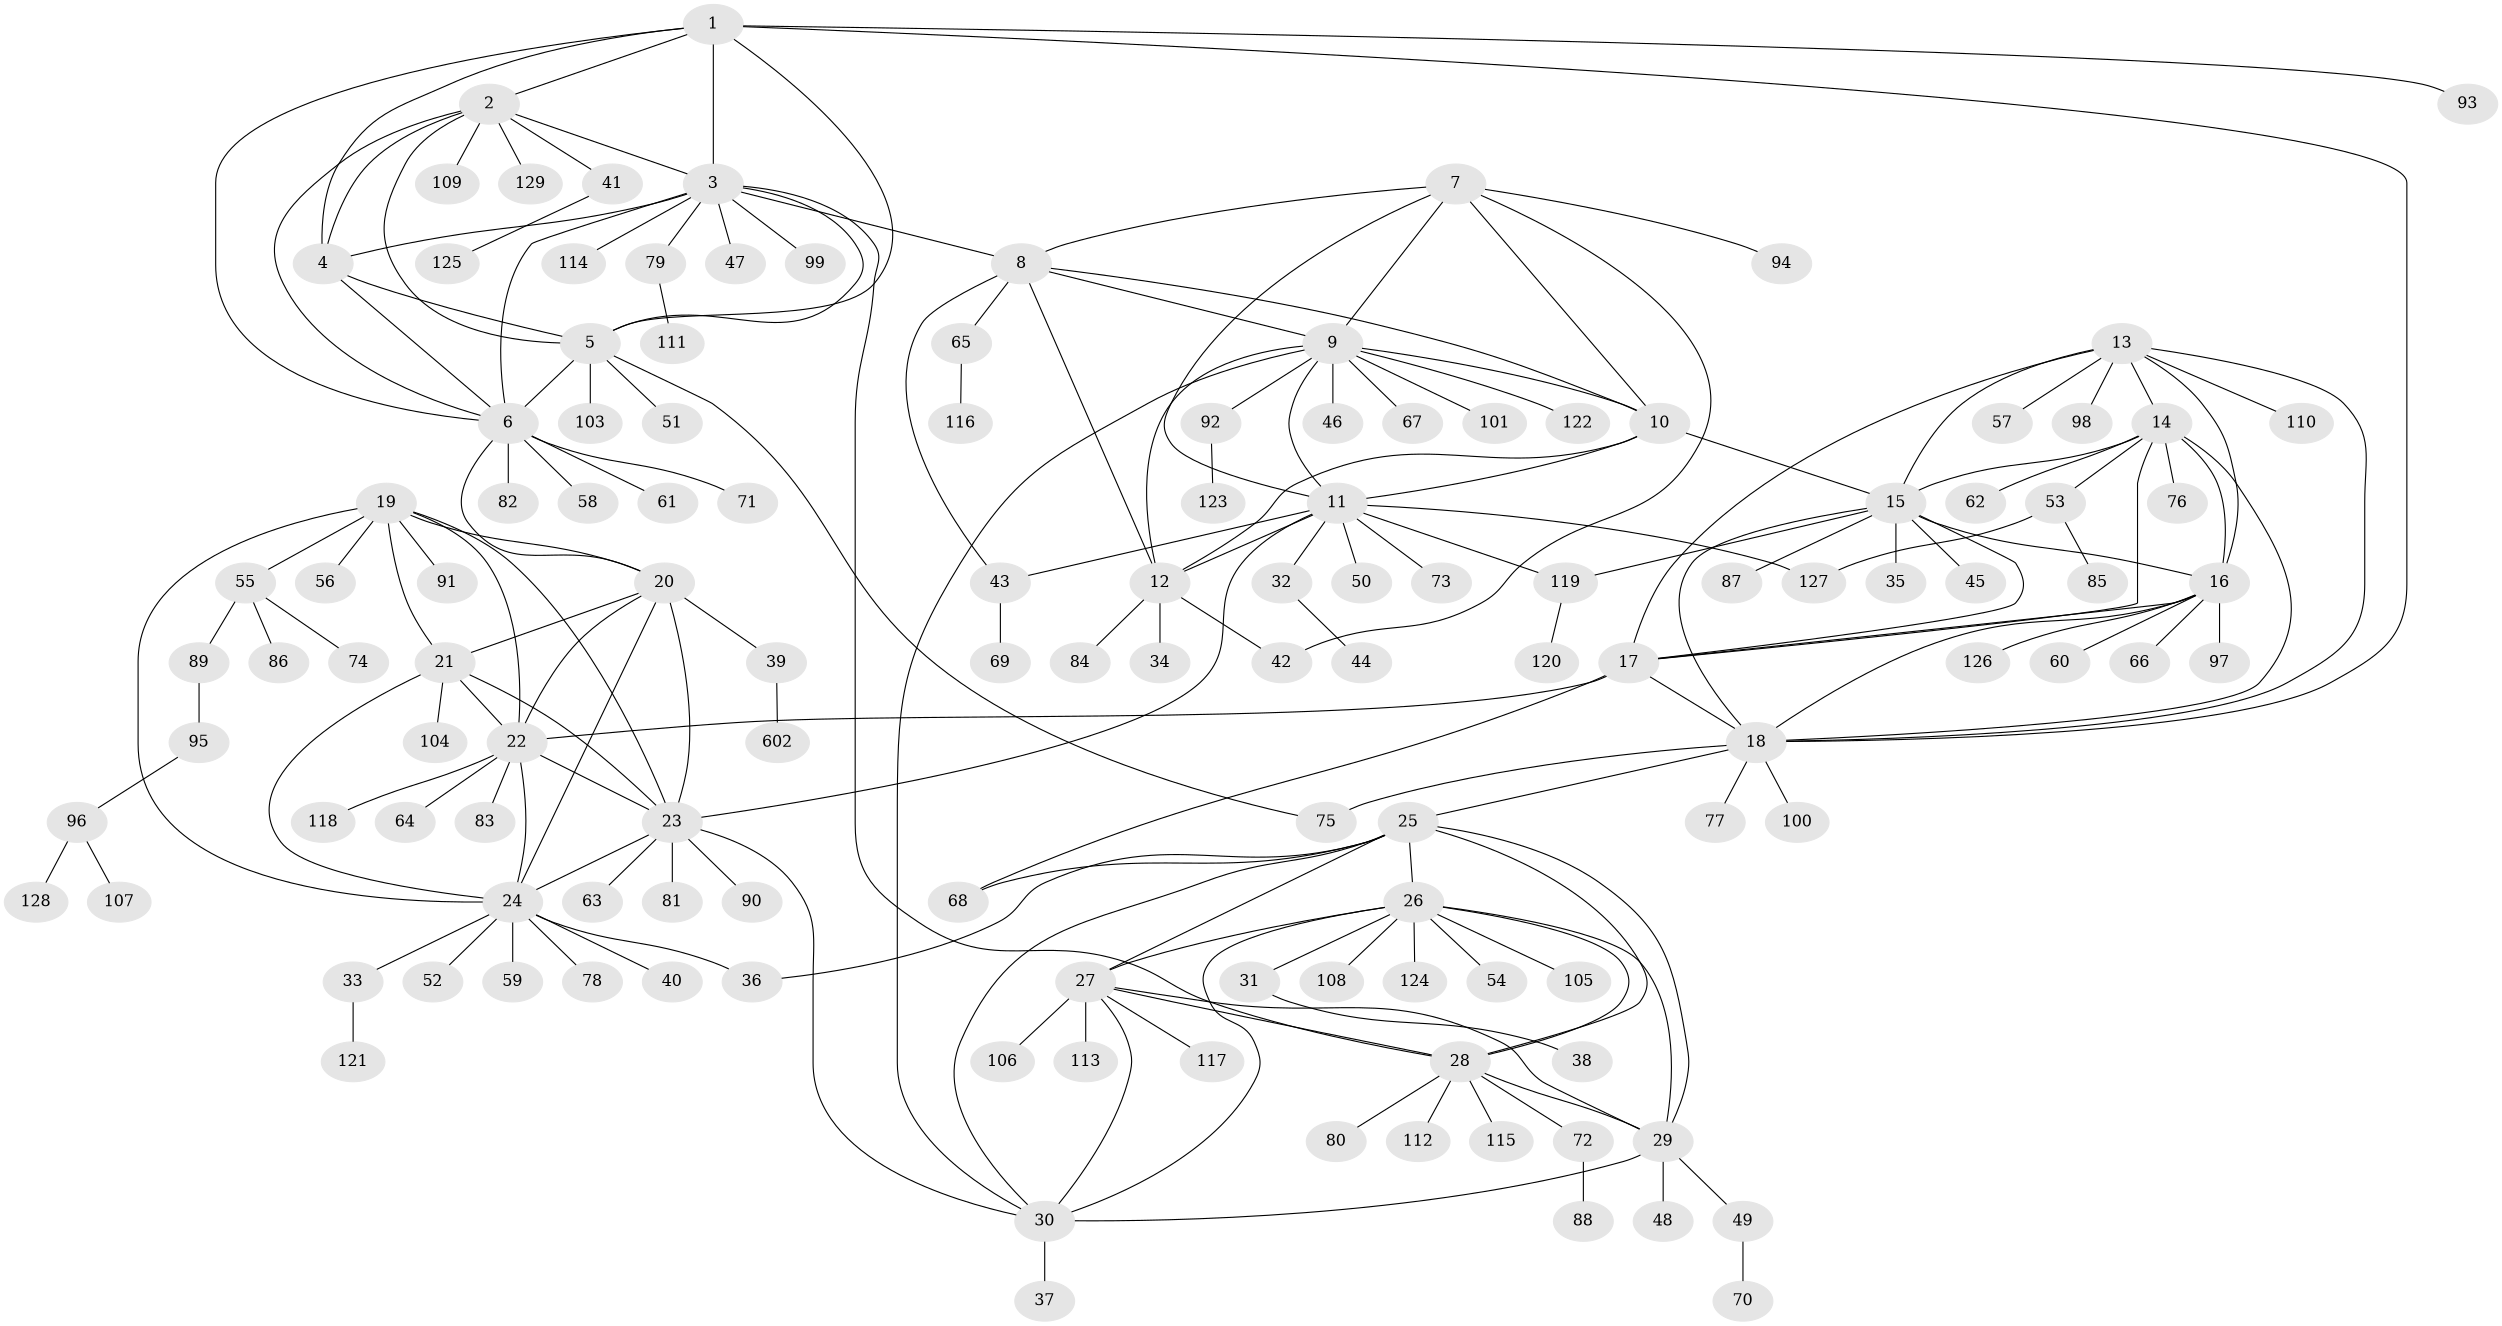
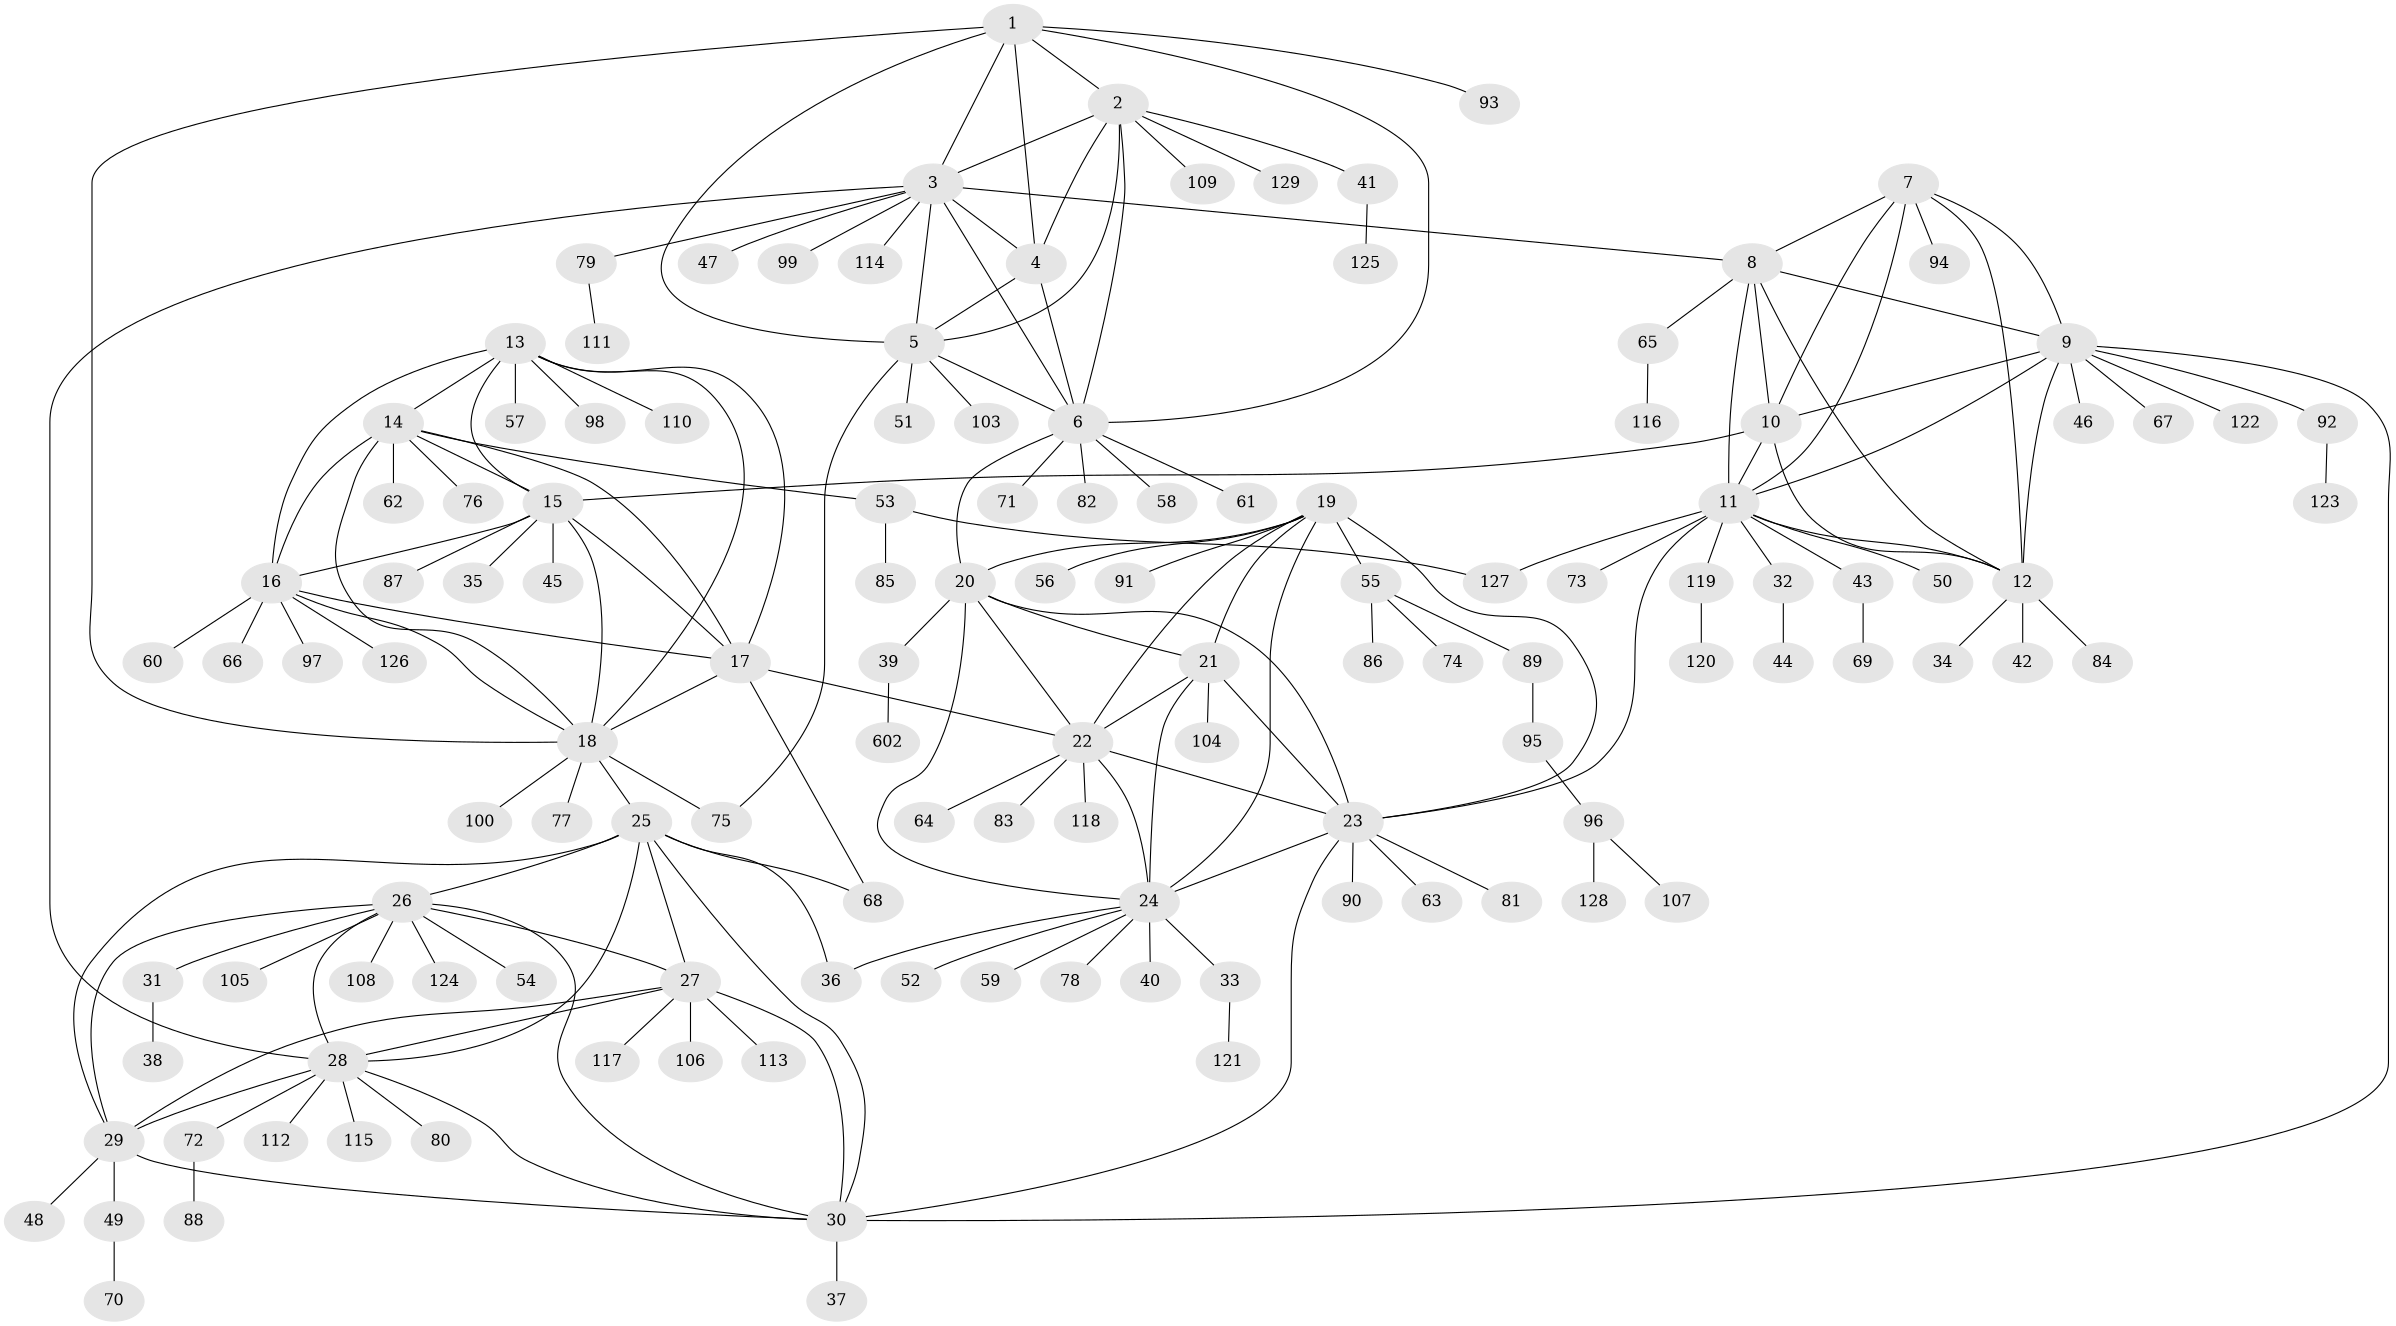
edge "8" -- "43": now "8" -- "11"
node "101": removed
edge "7" -- "42": now "7" -- "12"
edge "15" -- "119": removed
edge "28" -- "30": added
